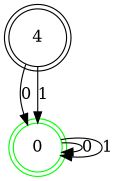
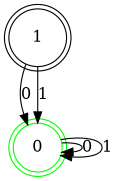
node "4": label "4" -> "1"
